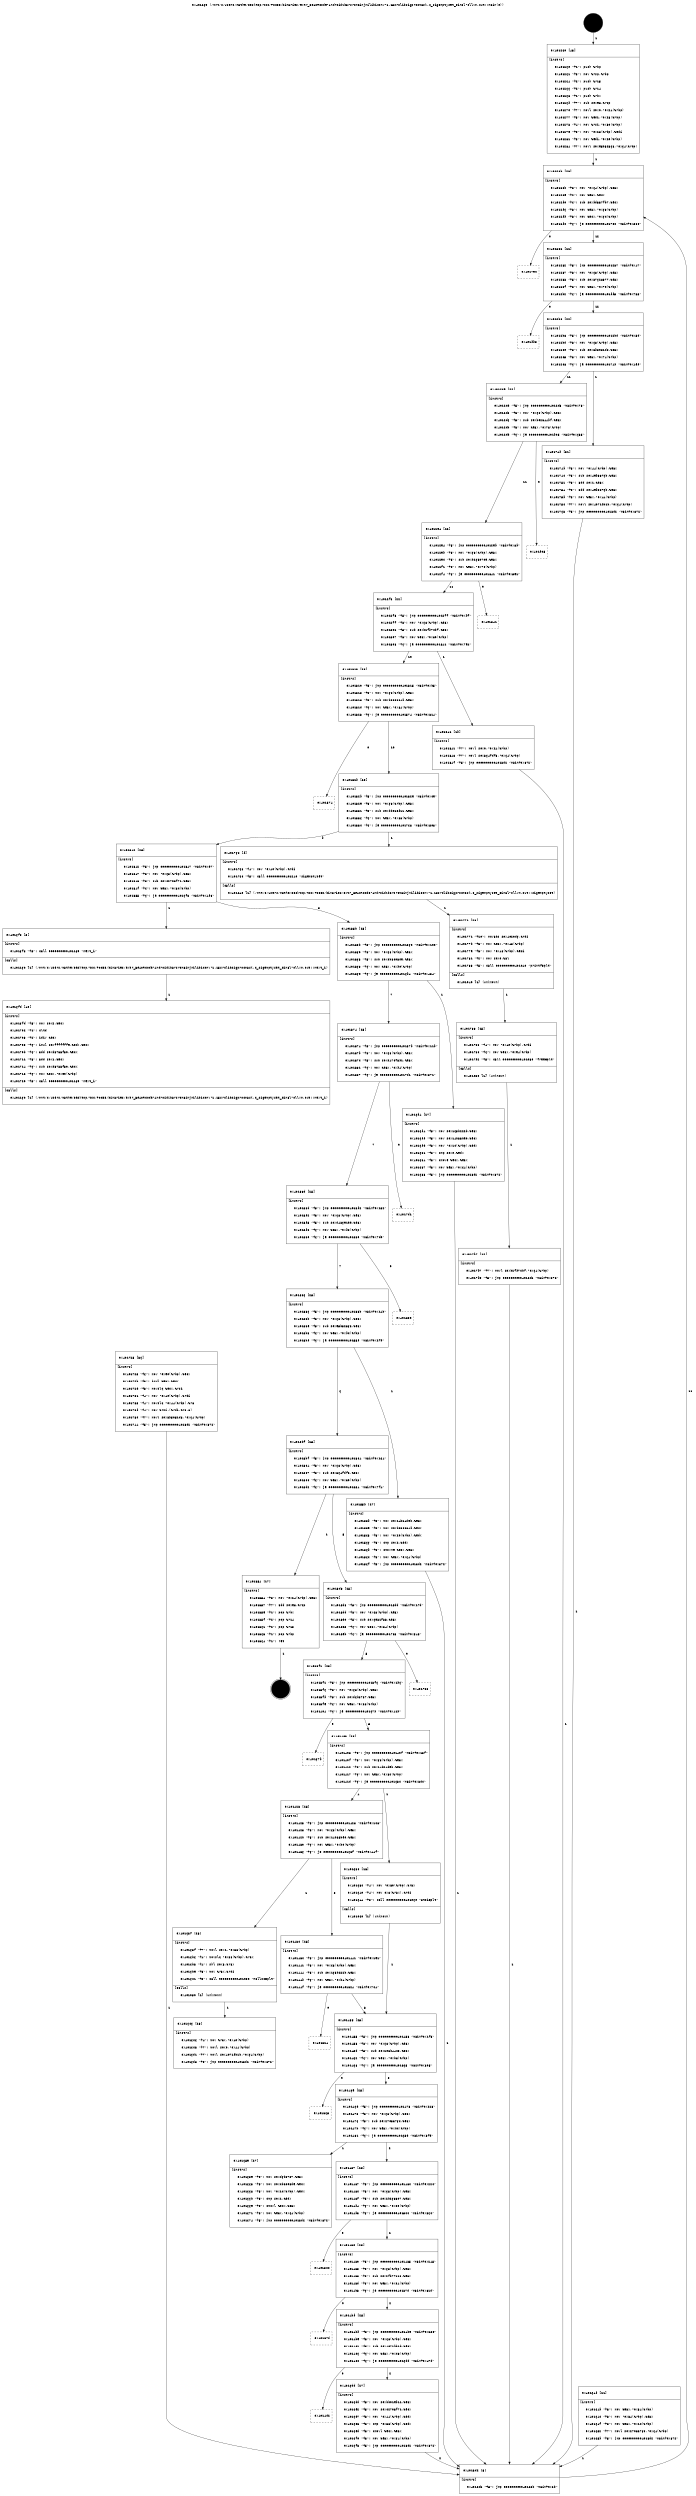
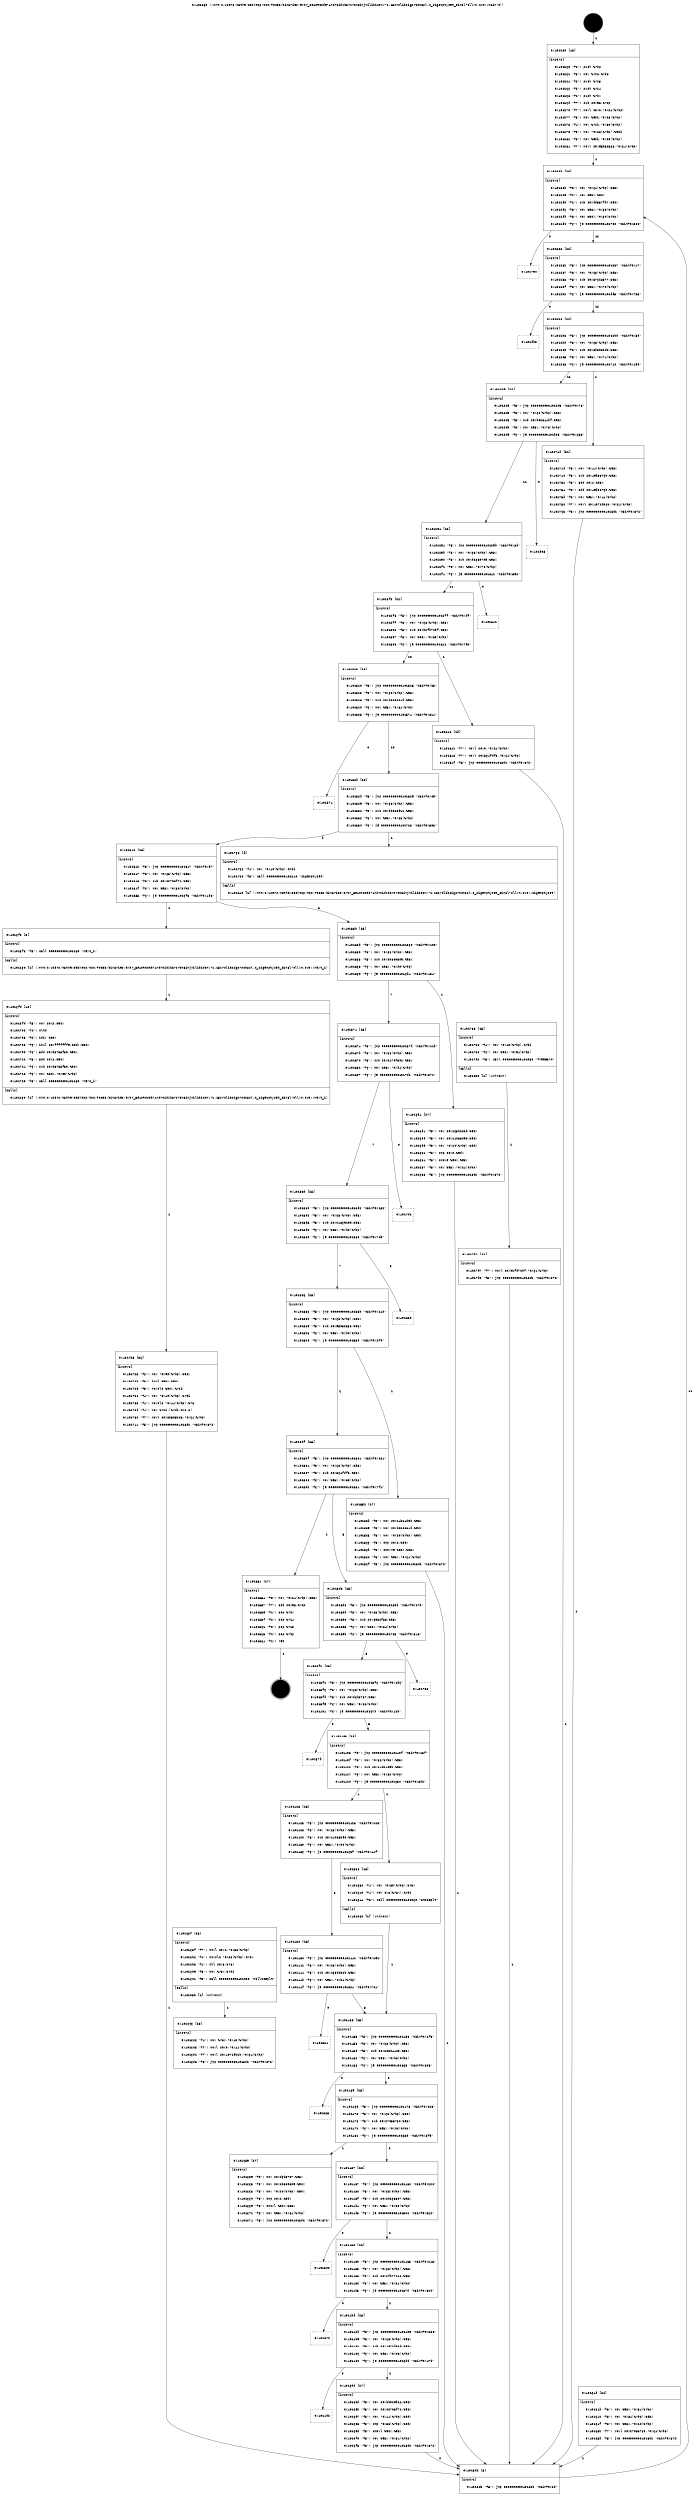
node "0x401771 [23]": removed
edge "0x4016fd [40]" -> "0x401725 [36]": added, label "1"
edge "0x401423 [25]" -> "0x4016af [23]": removed, label "1"
